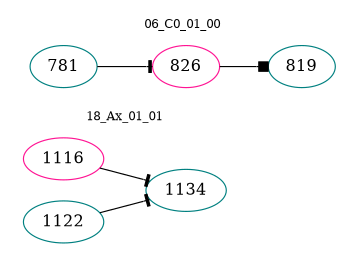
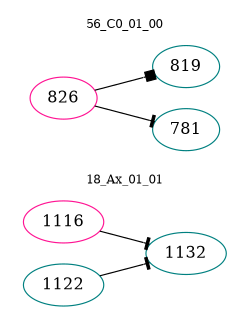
cluster "06_C0_01_00": label "06_C0_01_00" -> "56_C0_01_00"
edge "781" -> "826": reversed
node "1134": label "1134" -> "1132"
